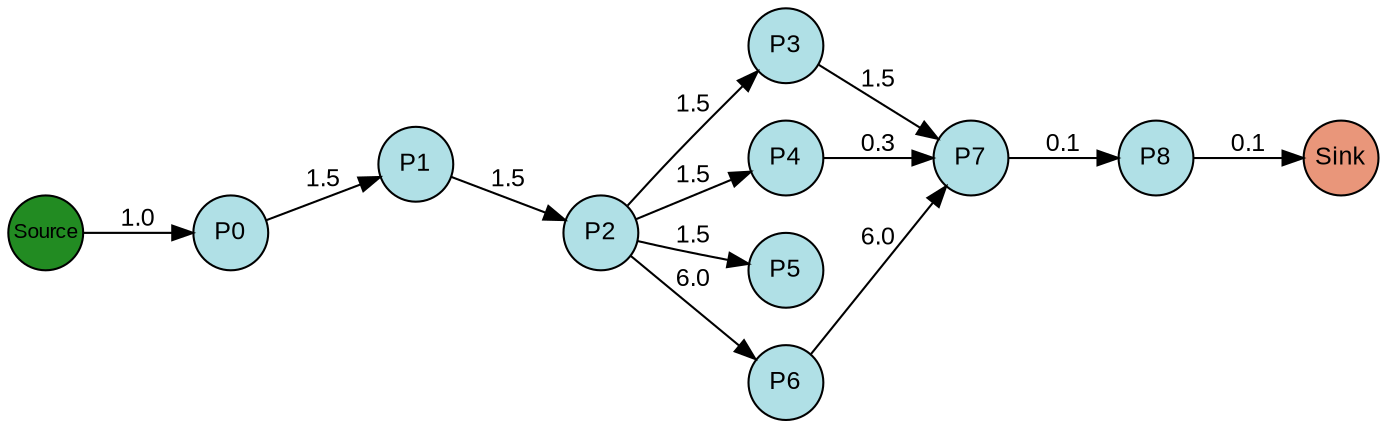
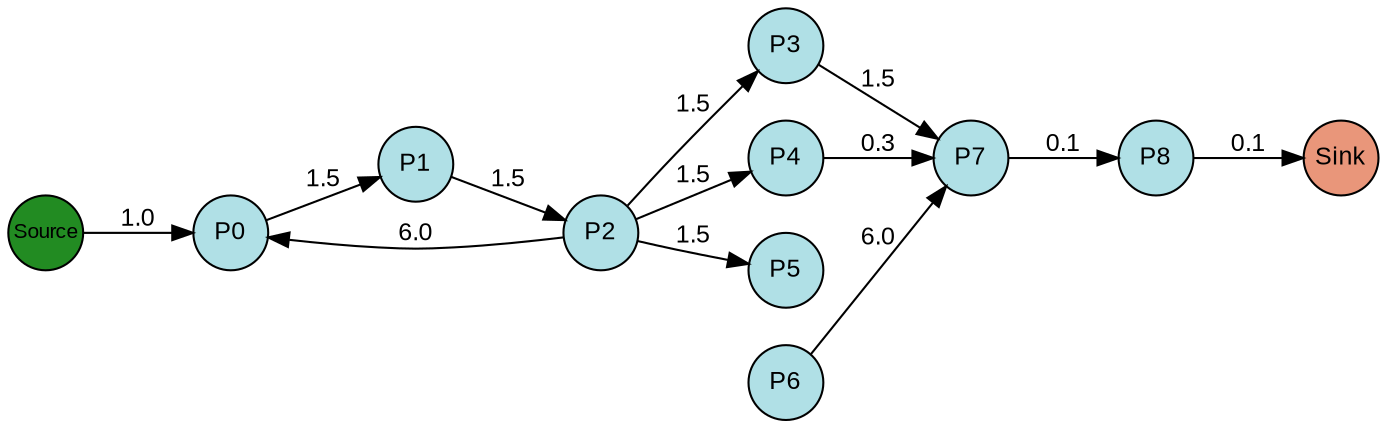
edge "P2" -> "P6": now "P2" -> "P0"
